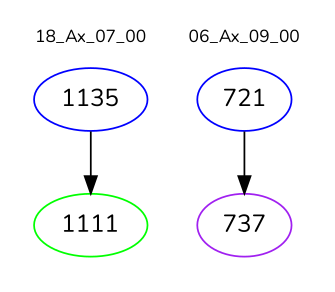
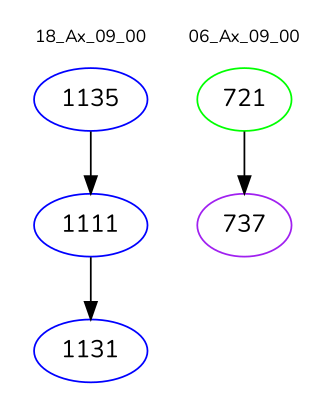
cluster "18_Ax_07_00": label "18_Ax_07_00" -> "18_Ax_09_00"
node "721": color blue -> green
node "1111": color green -> blue
node "1131": added
